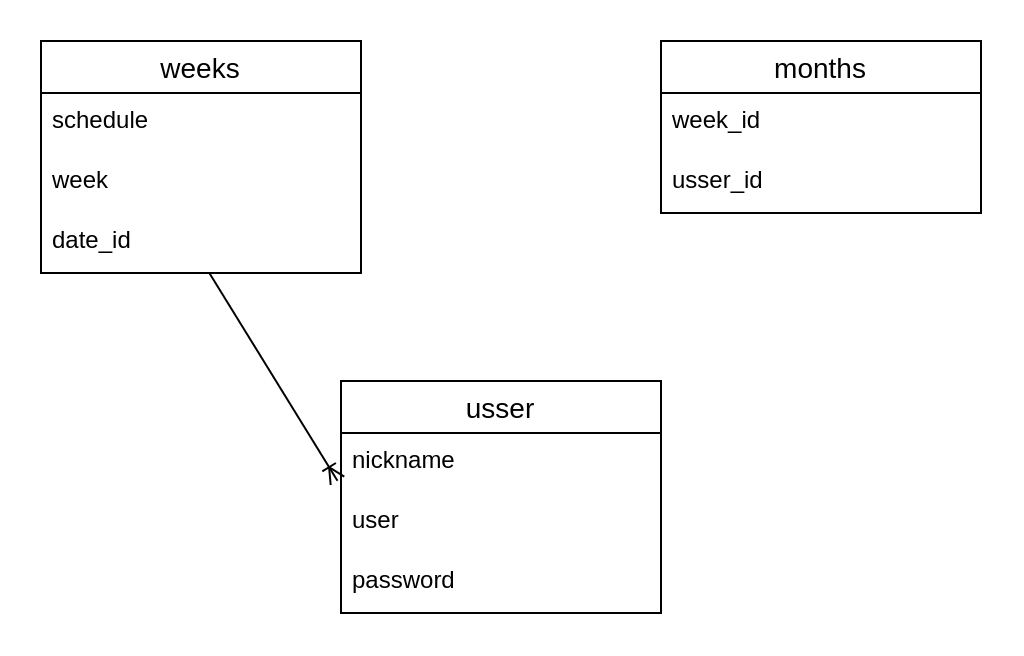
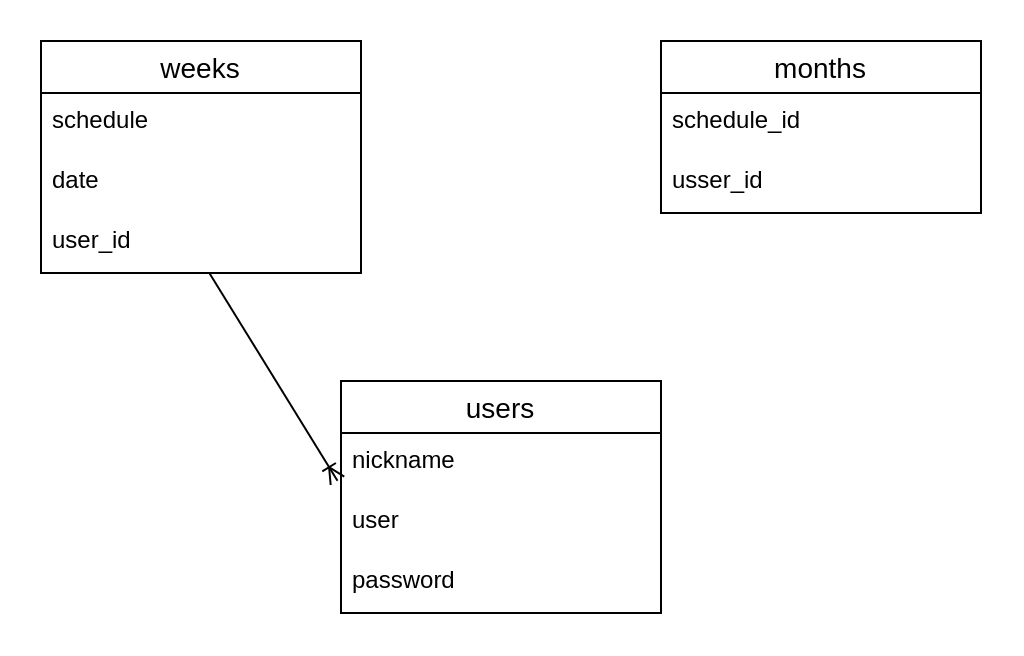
node "week_id": label "week_id" -> "schedule_id"
node "week": label "week" -> "date"
node "date_id": label "date_id" -> "user_id"
node "usser": label "usser" -> "users"
